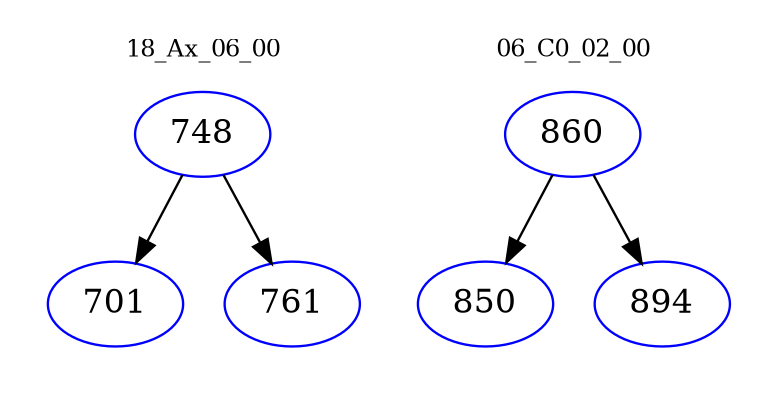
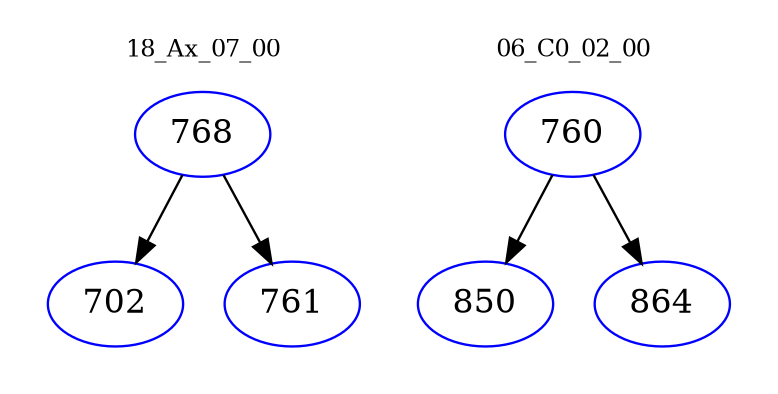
cluster "18_Ax_06_00": label "18_Ax_06_00" -> "18_Ax_07_00"
node "748": label "748" -> "768"
node "860": label "860" -> "760"
node "701": label "701" -> "702"
node "894": label "894" -> "864"
